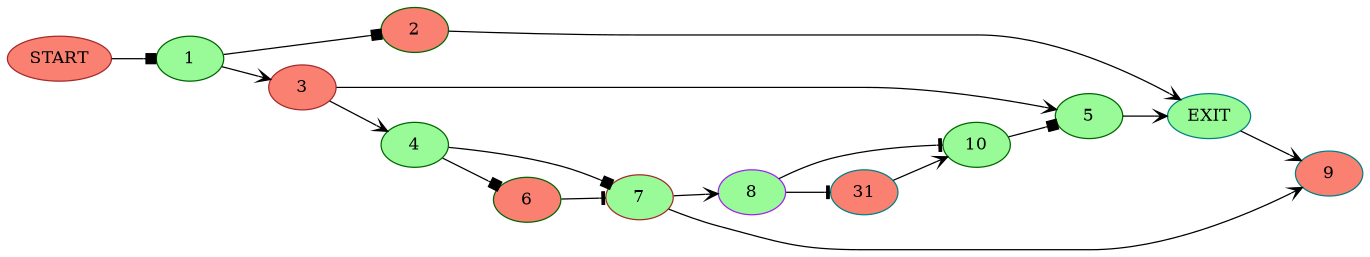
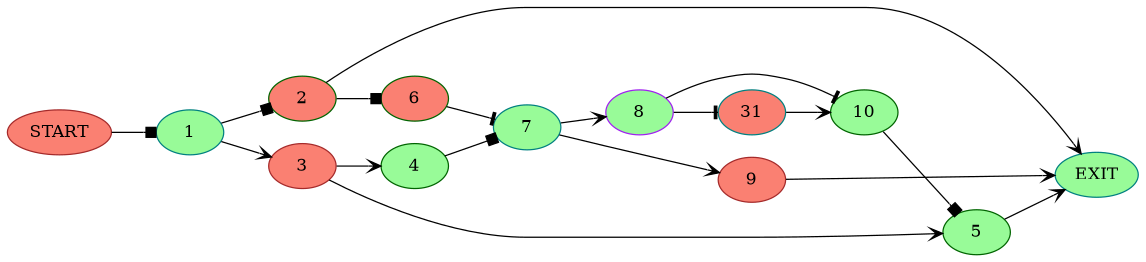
node "1": color darkgreen -> teal
edge "EXIT" -> "9": reversed
edge "4" -> "6": now "2" -> "6"
node "9": color teal -> brown
node "7": color brown -> teal
